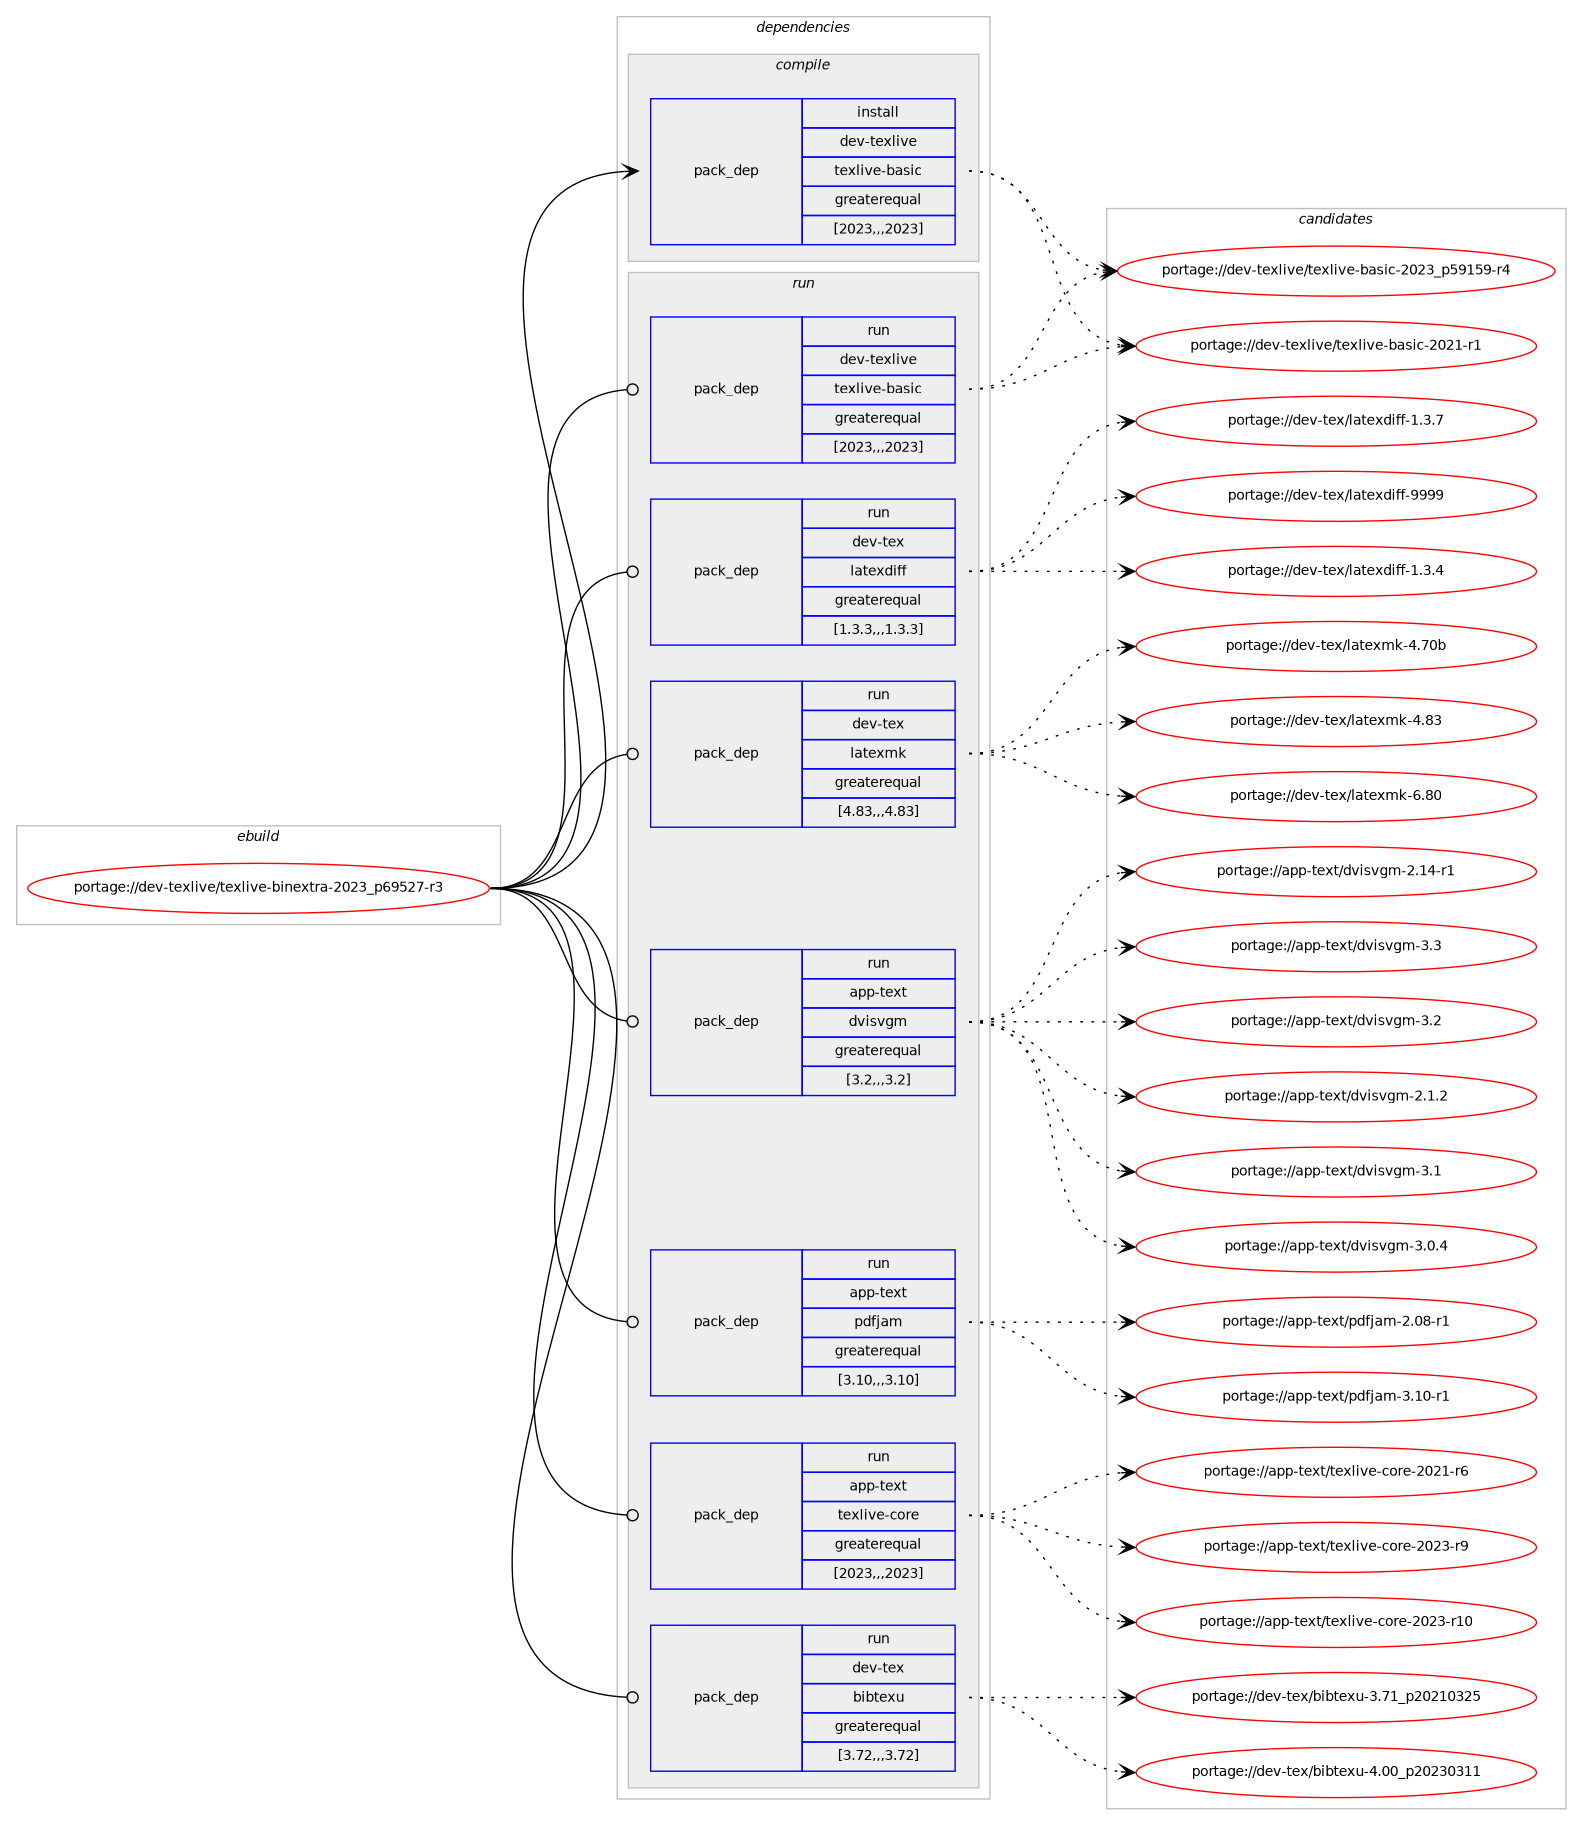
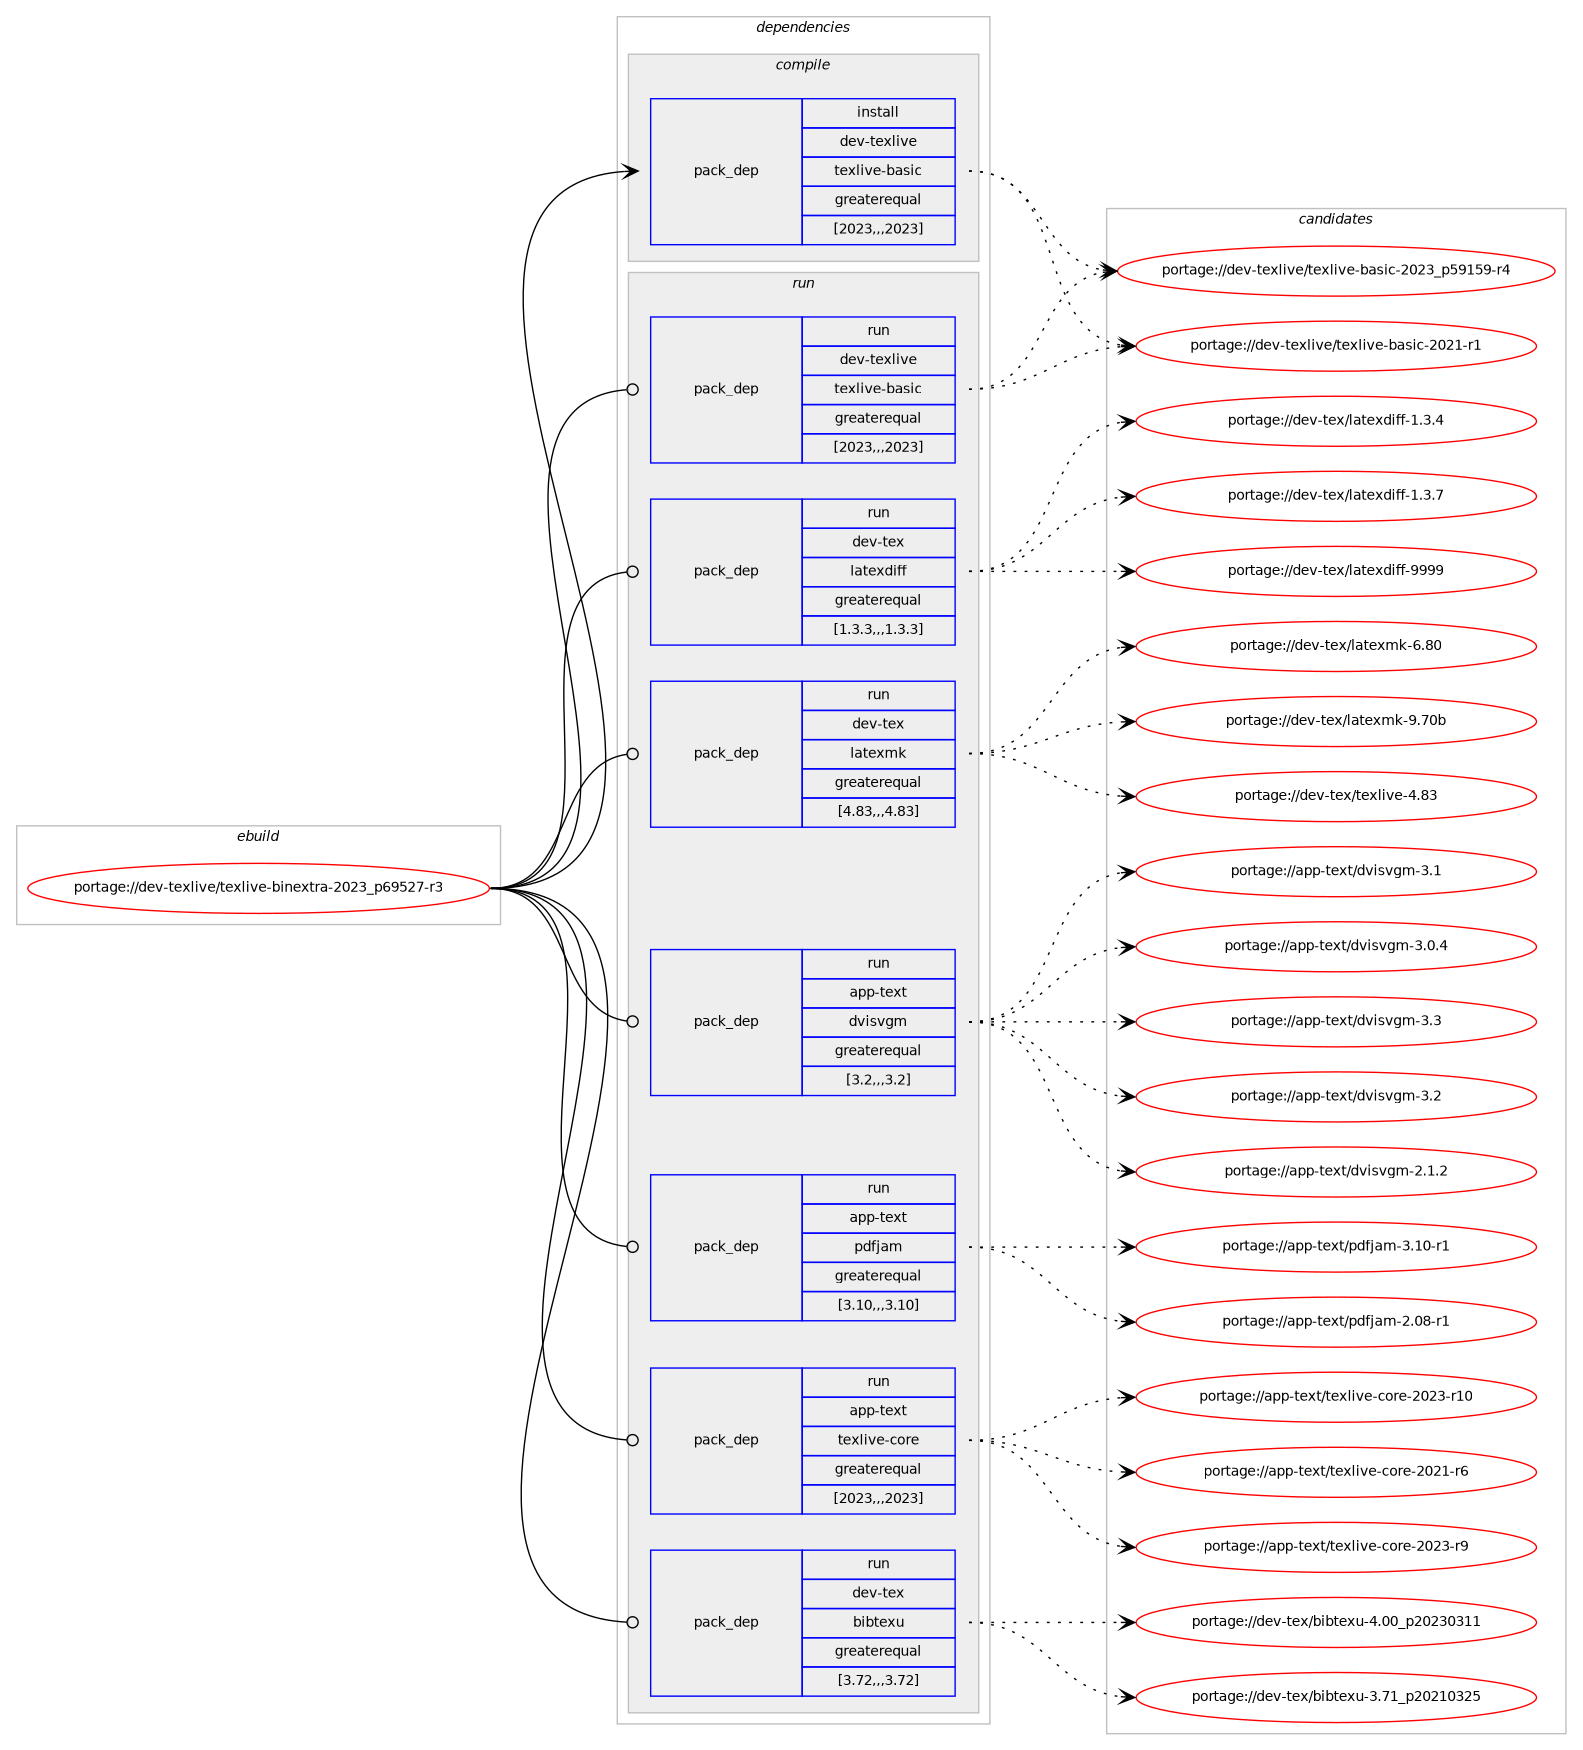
node "portage://dev-tex/latexmk-4.70b": label "portage://dev-tex/latexmk-4.70b" -> "portage://dev-tex/latexmk-9.70b"
node "portage://dev-tex/latexmk-4.83": label "portage://dev-tex/latexmk-4.83" -> "portage://dev-tex/texlive-4.83"
node "portage://app-text/dvisvgm-2.14-r1": removed
